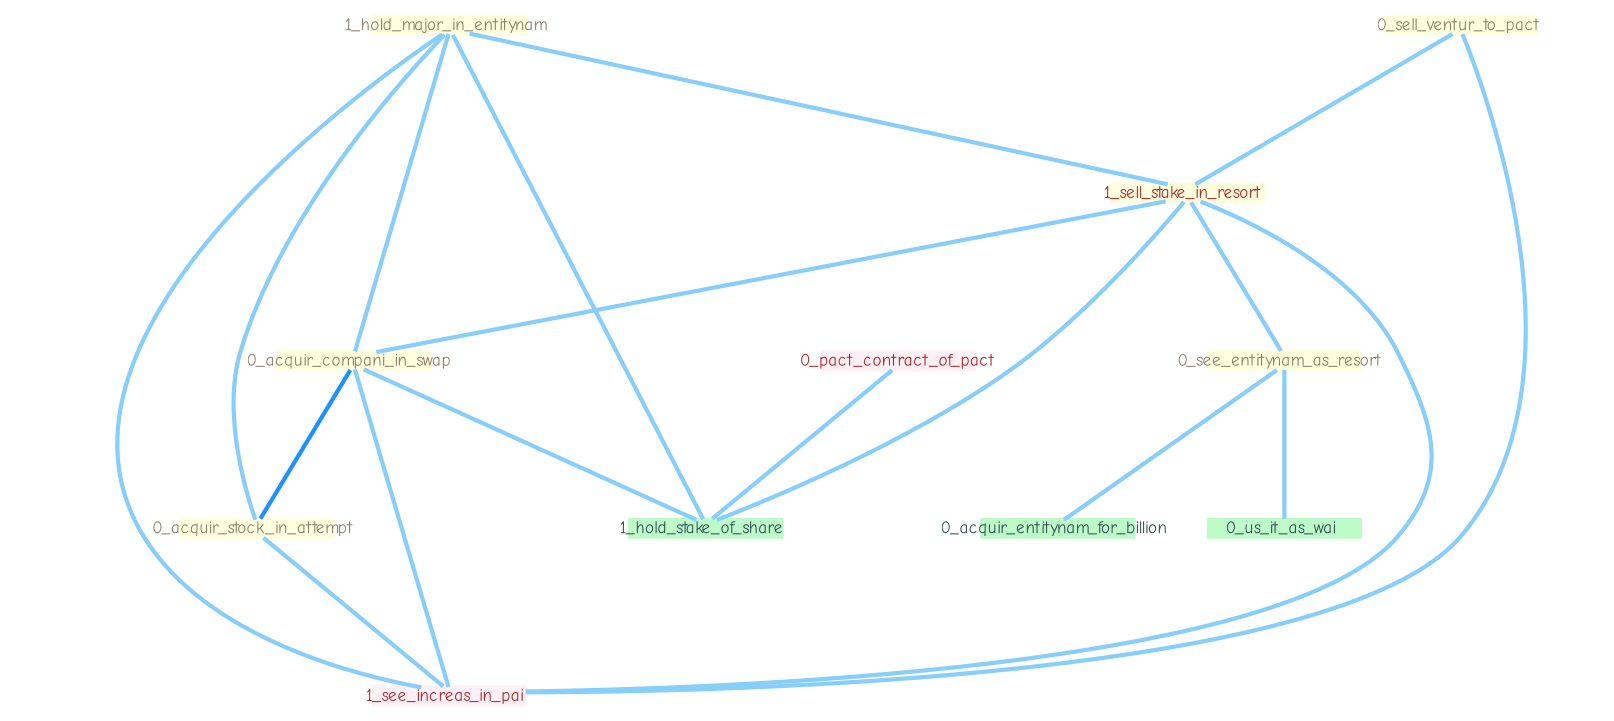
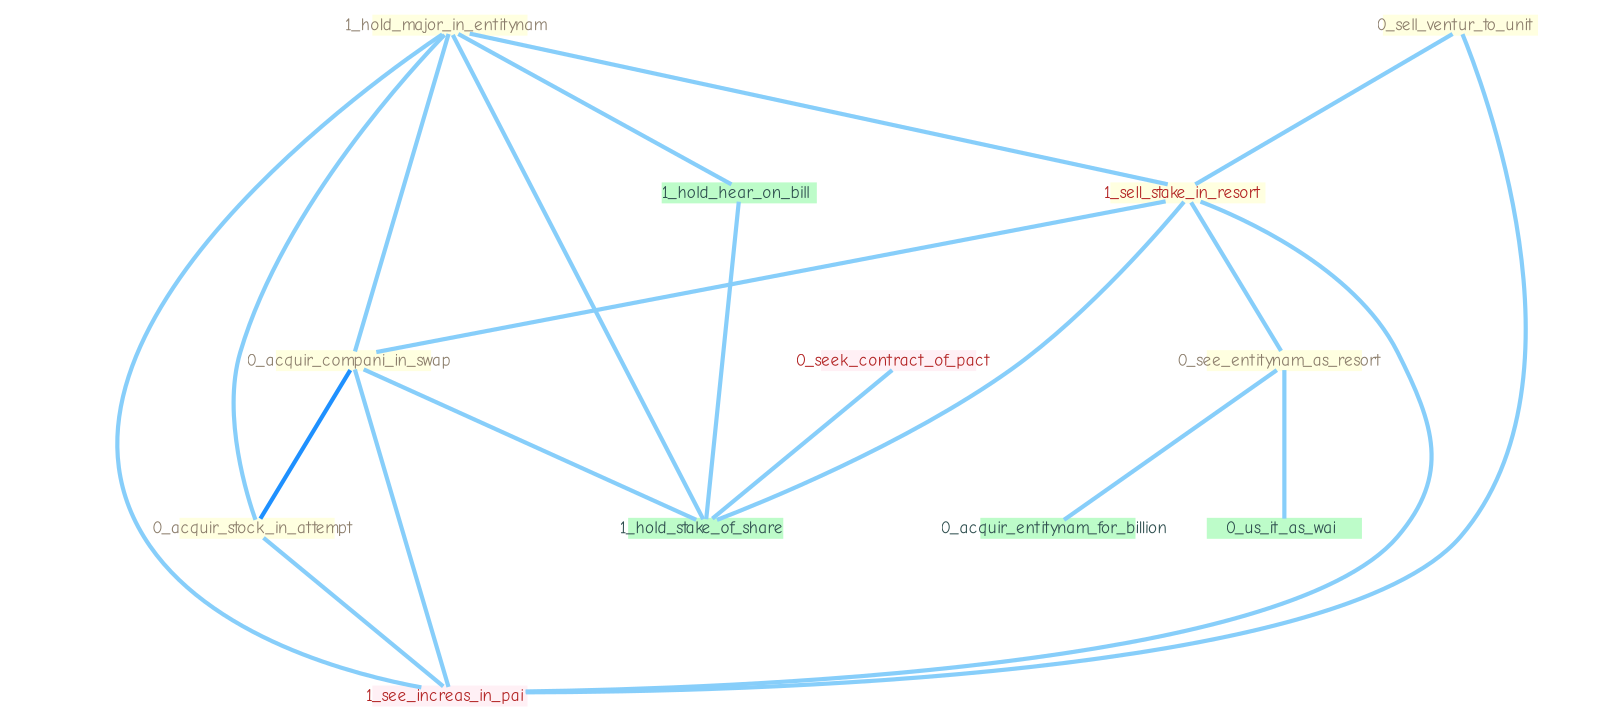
node "0_sell_ventur_to_pact": label "0_sell_ventur_to_pact" -> "0_sell_ventur_to_unit"
node "1_hold_hear_on_bill": added
node "0_pact_contract_of_pact": label "0_pact_contract_of_pact" -> "0_seek_contract_of_pact"
